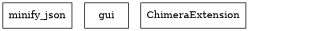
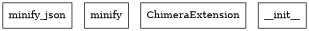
node "gui": label "gui" -> "minify"
node "__init__": added
